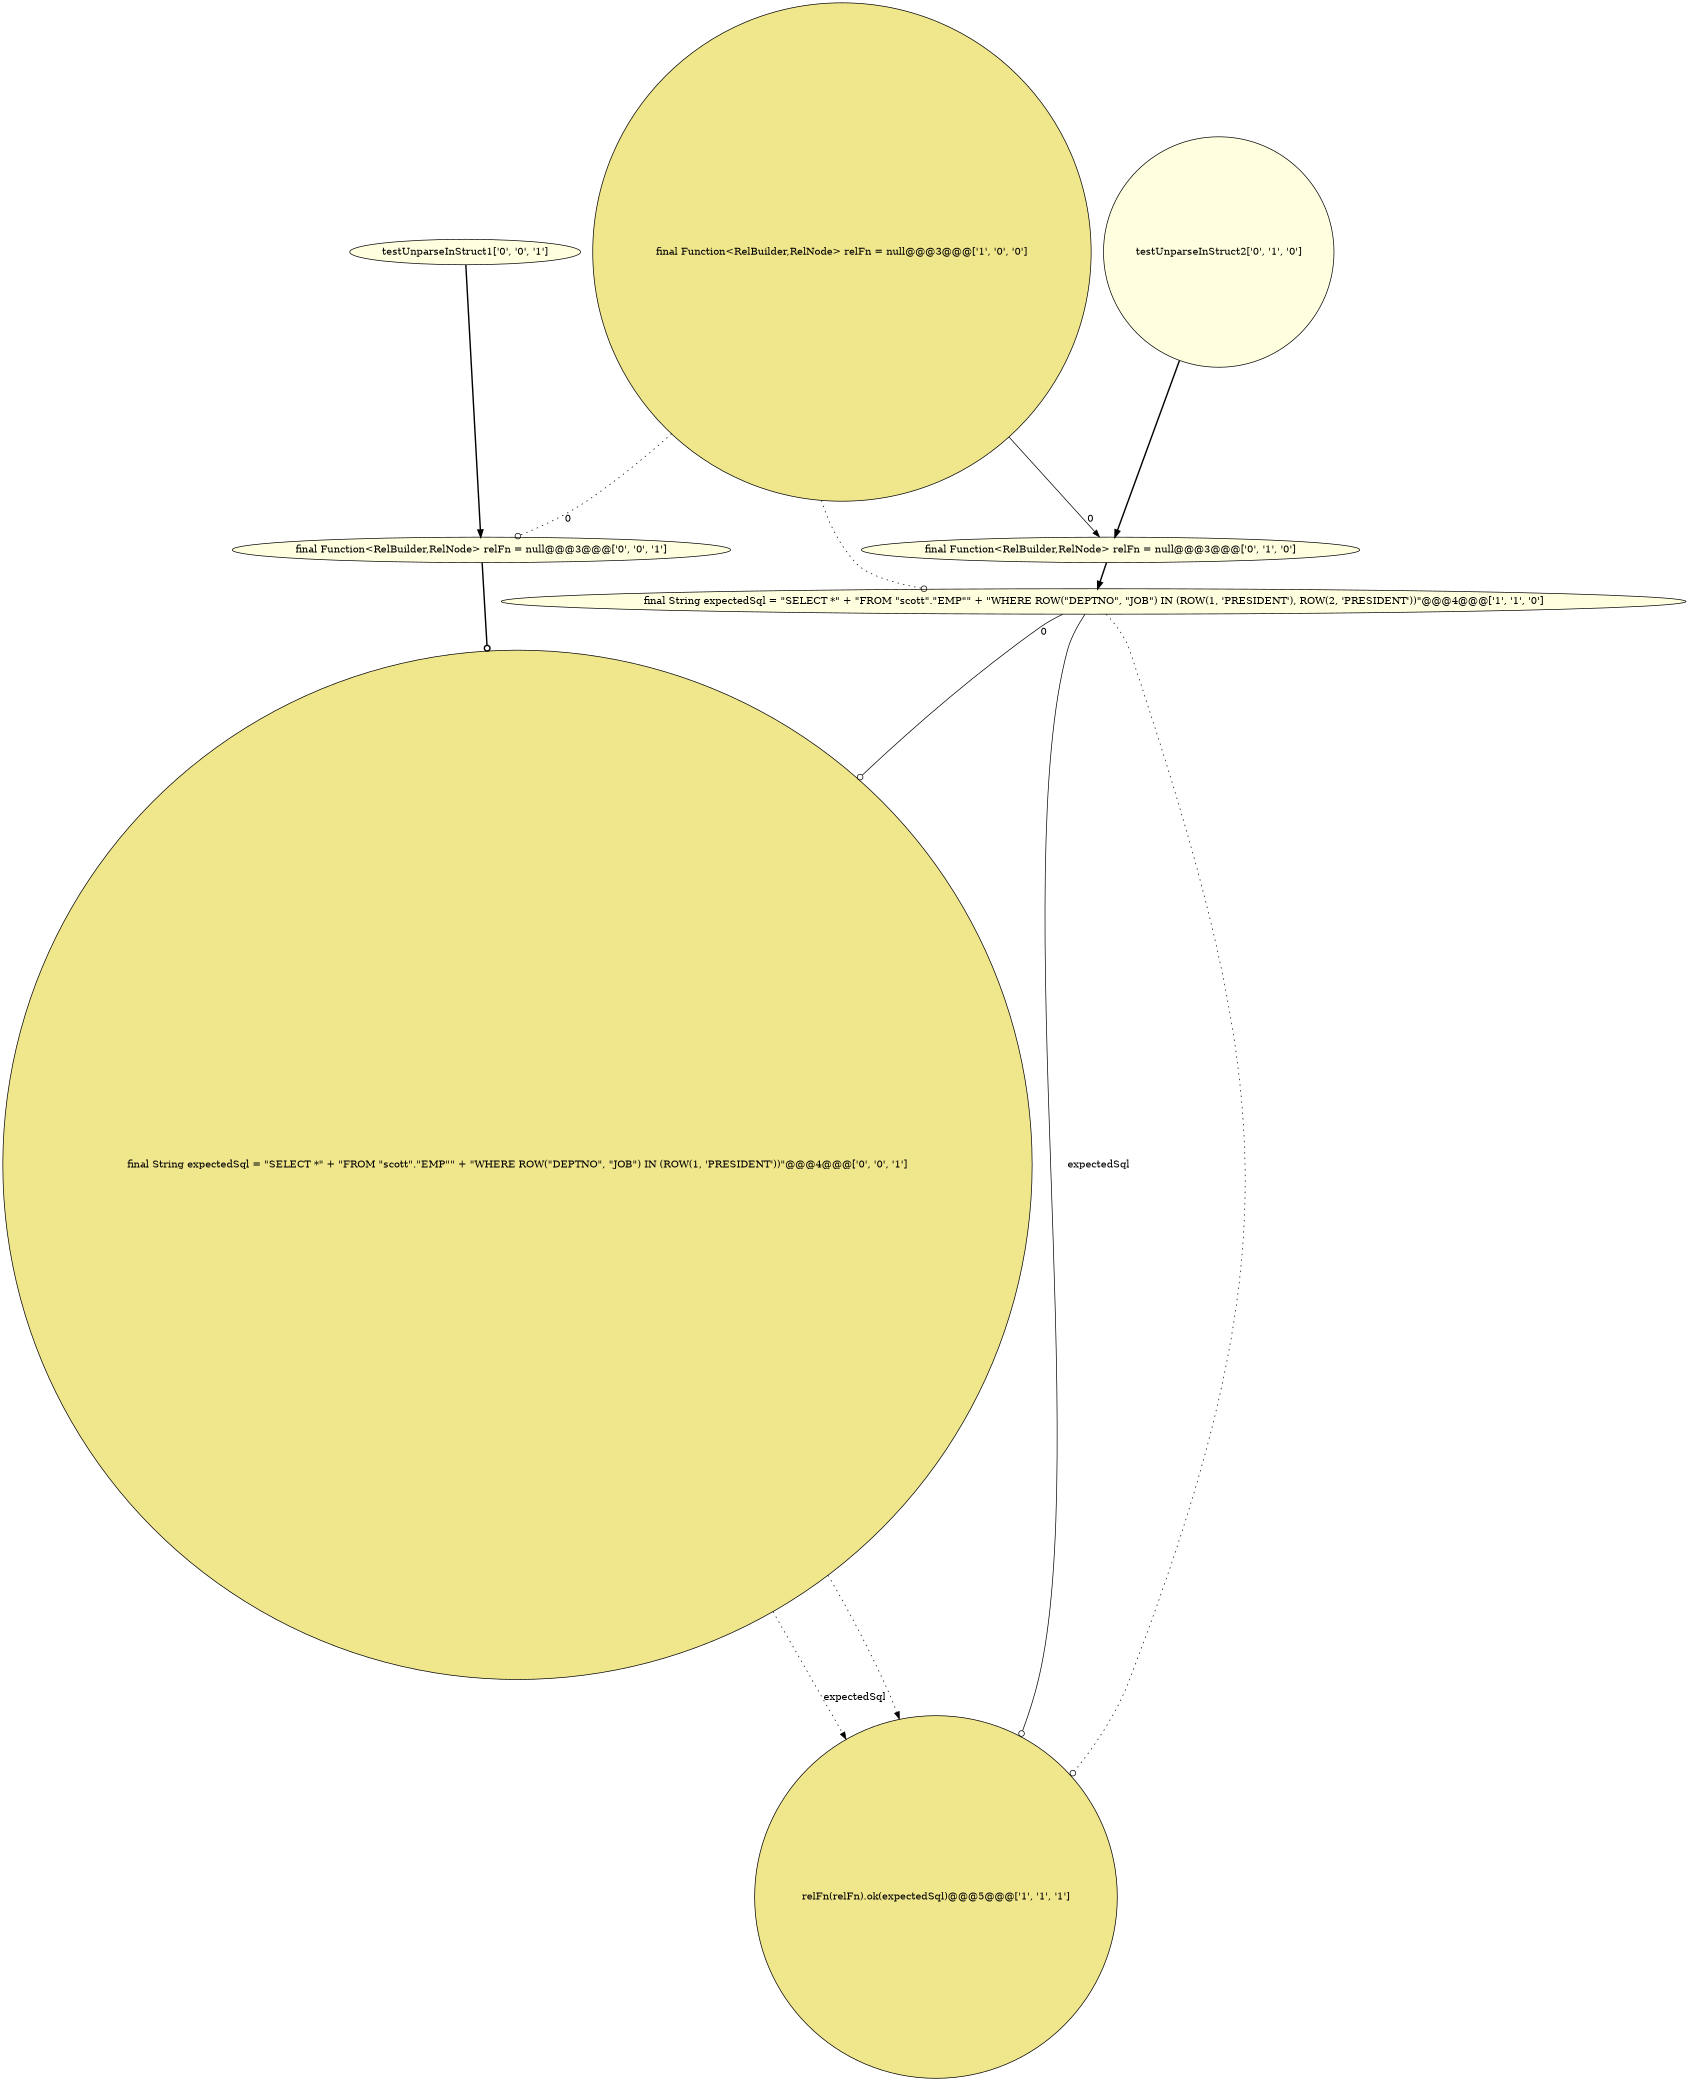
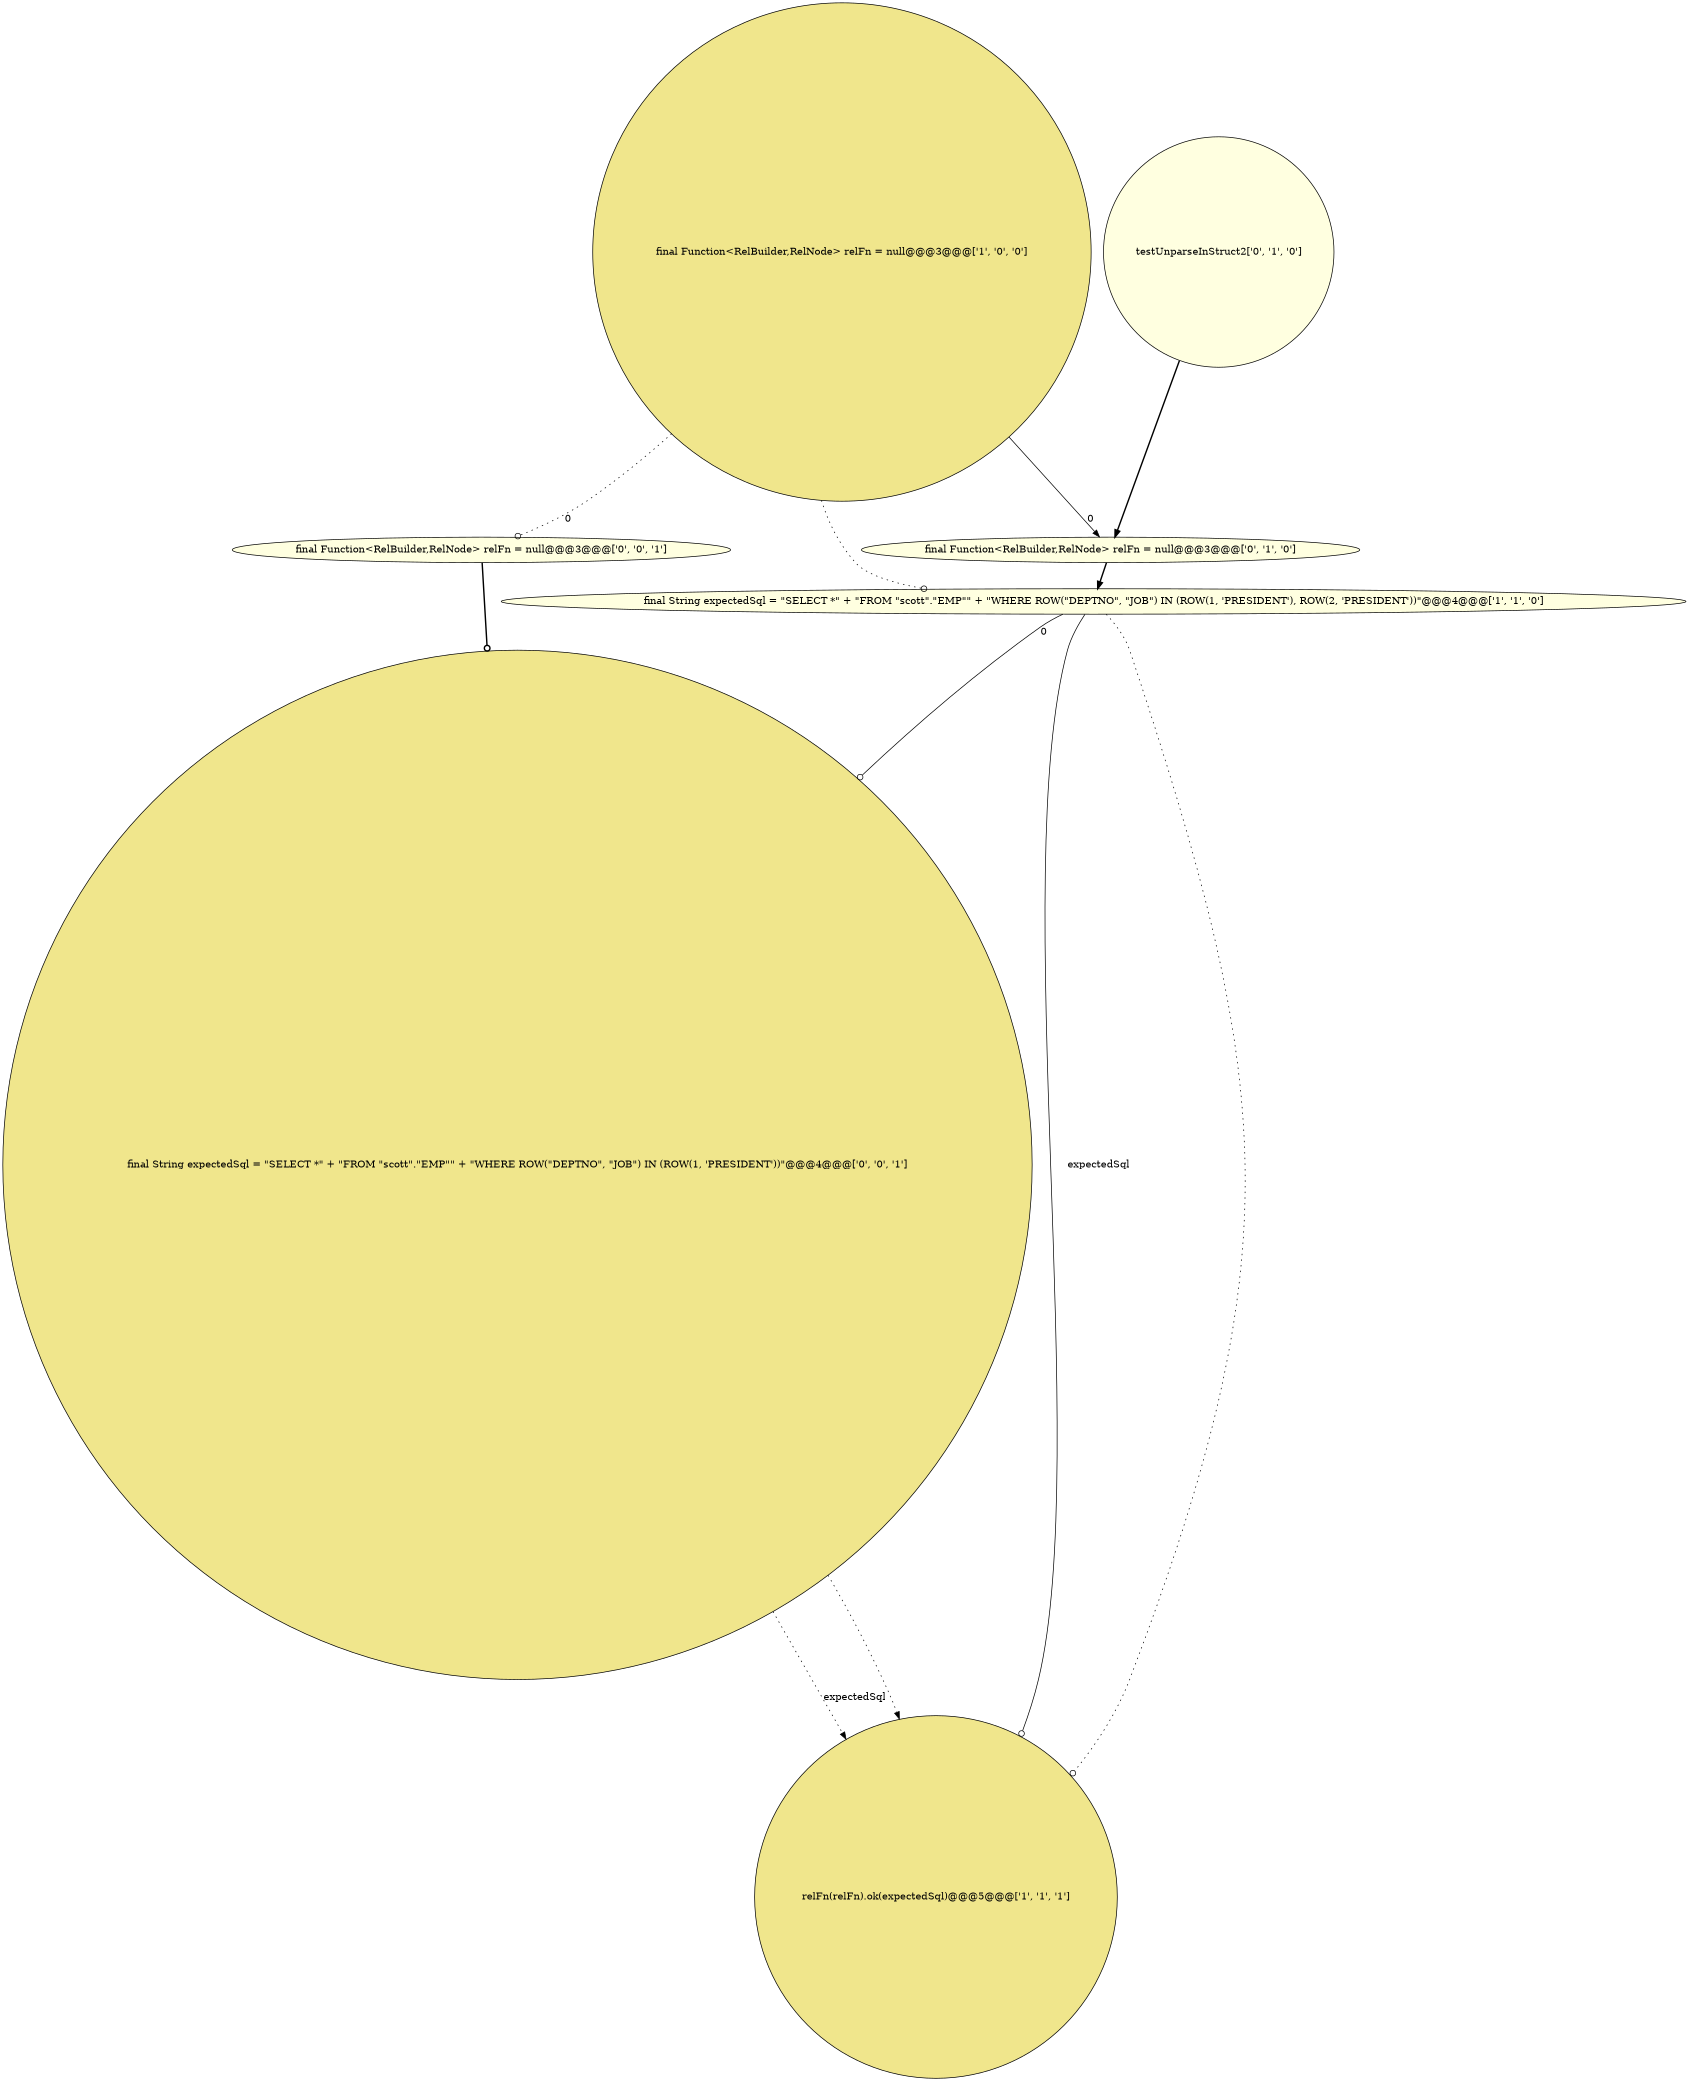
node "testUnparseInStruct1['0', '0', '1']": removed
